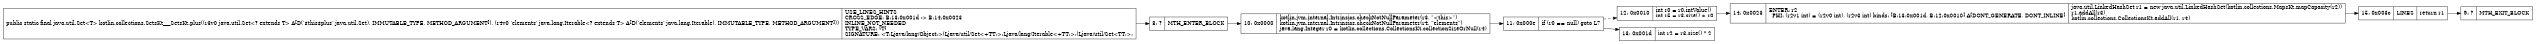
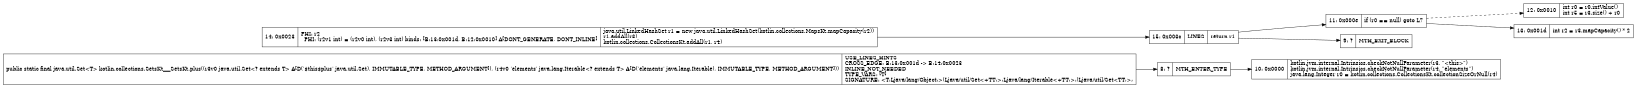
node "14: 0x0023": text "ENTER: r2" -> "PHI: r2"
edge "12: 0x0010" -> "14: 0x0023": removed
node "8: ?": text "MTH_ENTER_BLOCK" -> "MTH_ENTER_TYPE"
edge "10: 0x0000" -> "11: 0x000e": now "15: 0x003c" -> "11: 0x000e"
node "13: 0x001d": text "int r2 = r3.size() * 2" -> "int r2 = r3.mapCapacity() * 2"
